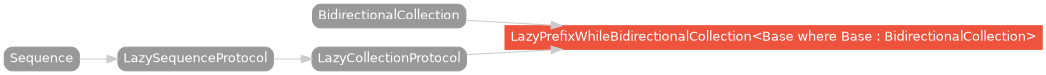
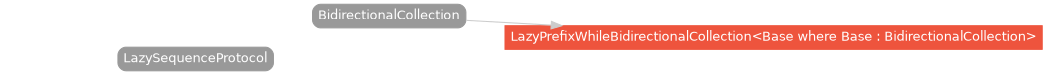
node "Sequence": removed
node "LazyCollectionProtocol": removed
